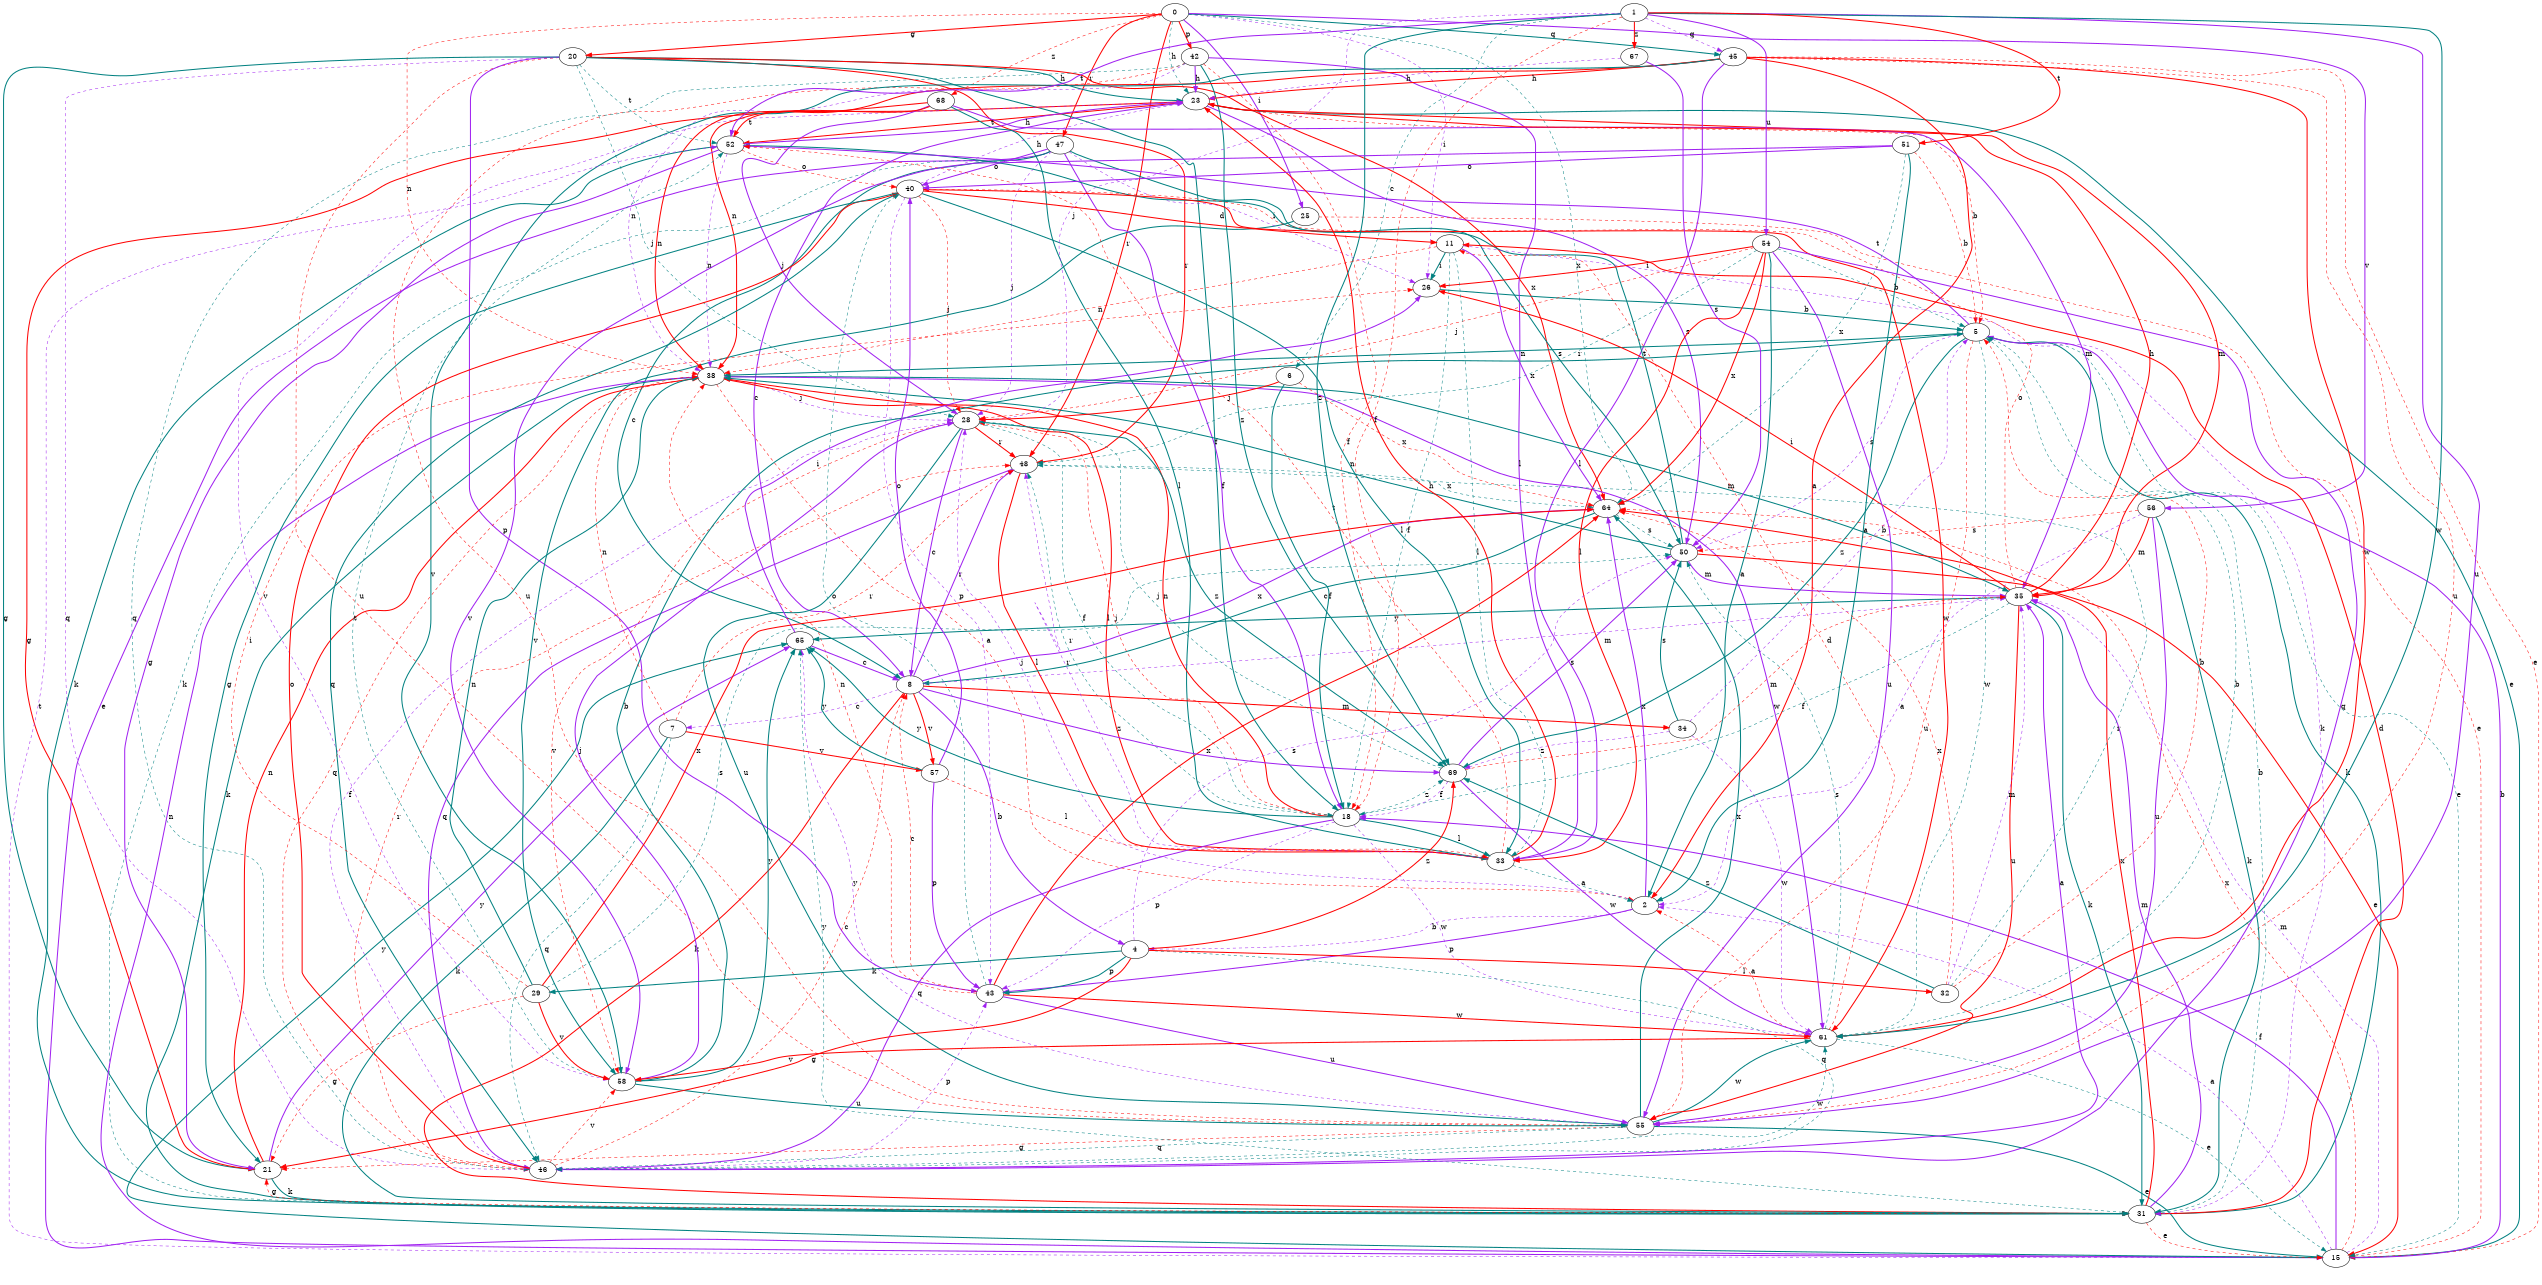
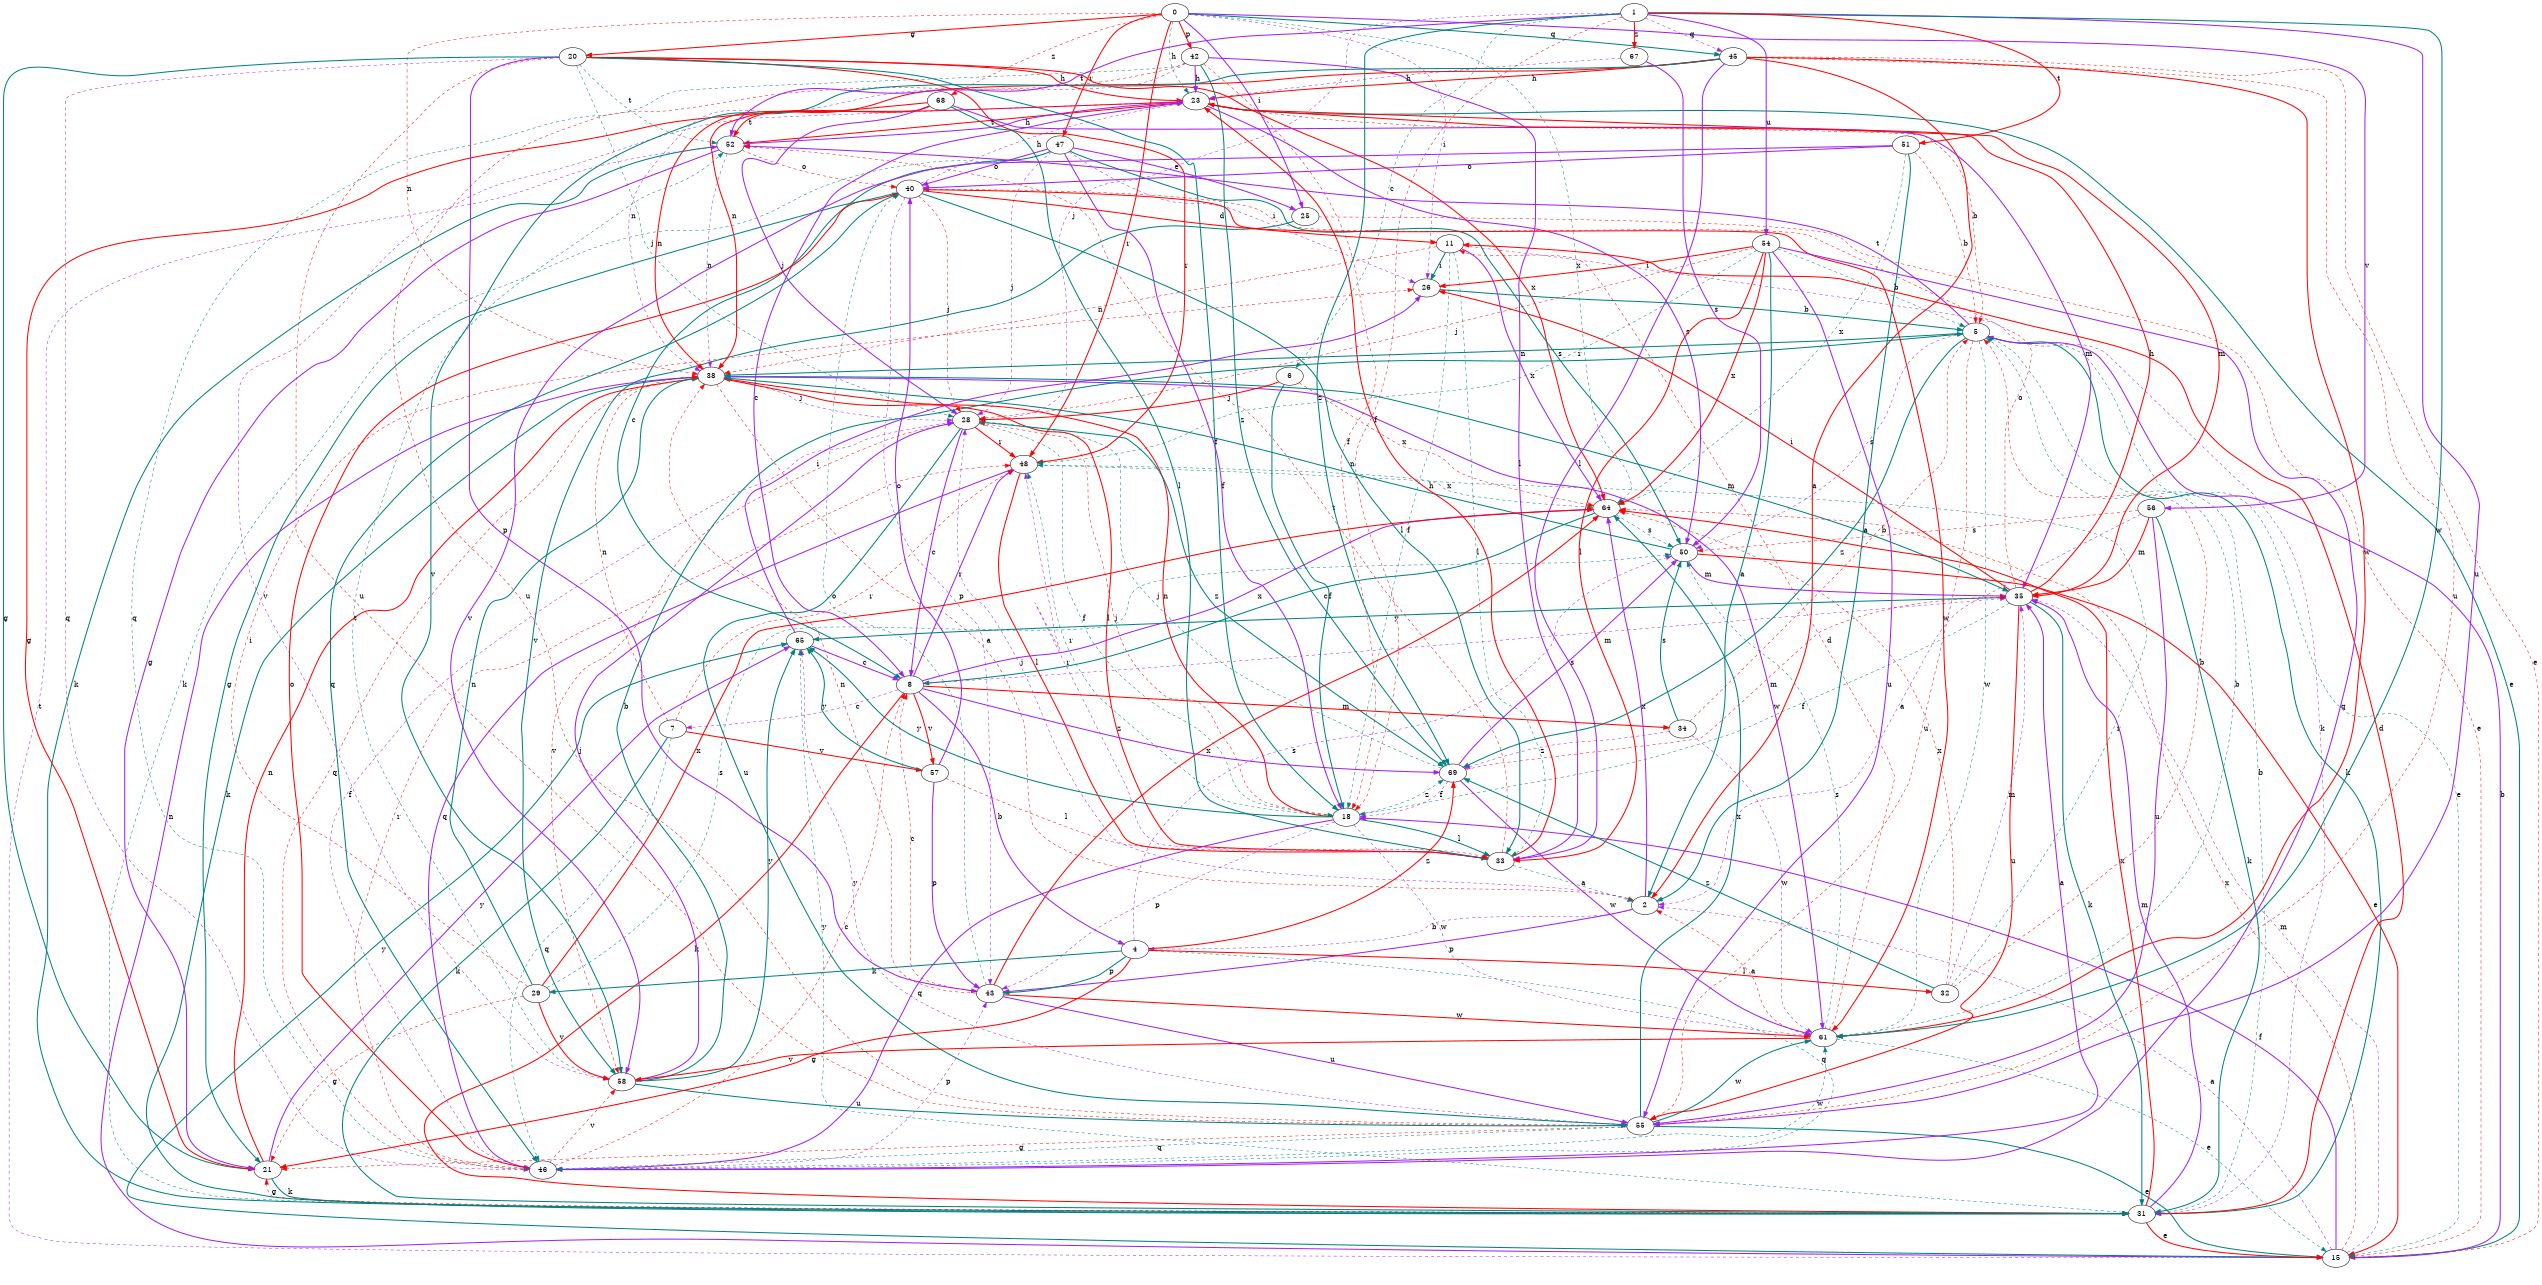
edge "20" -> "23": color teal -> red
edge "50" -> "52": removed, label "t"
edge "34" -> "5": color purple -> red
edge "47" -> "15": now "47" -> "25"
edge "31" -> "15": style dashed -> bold
